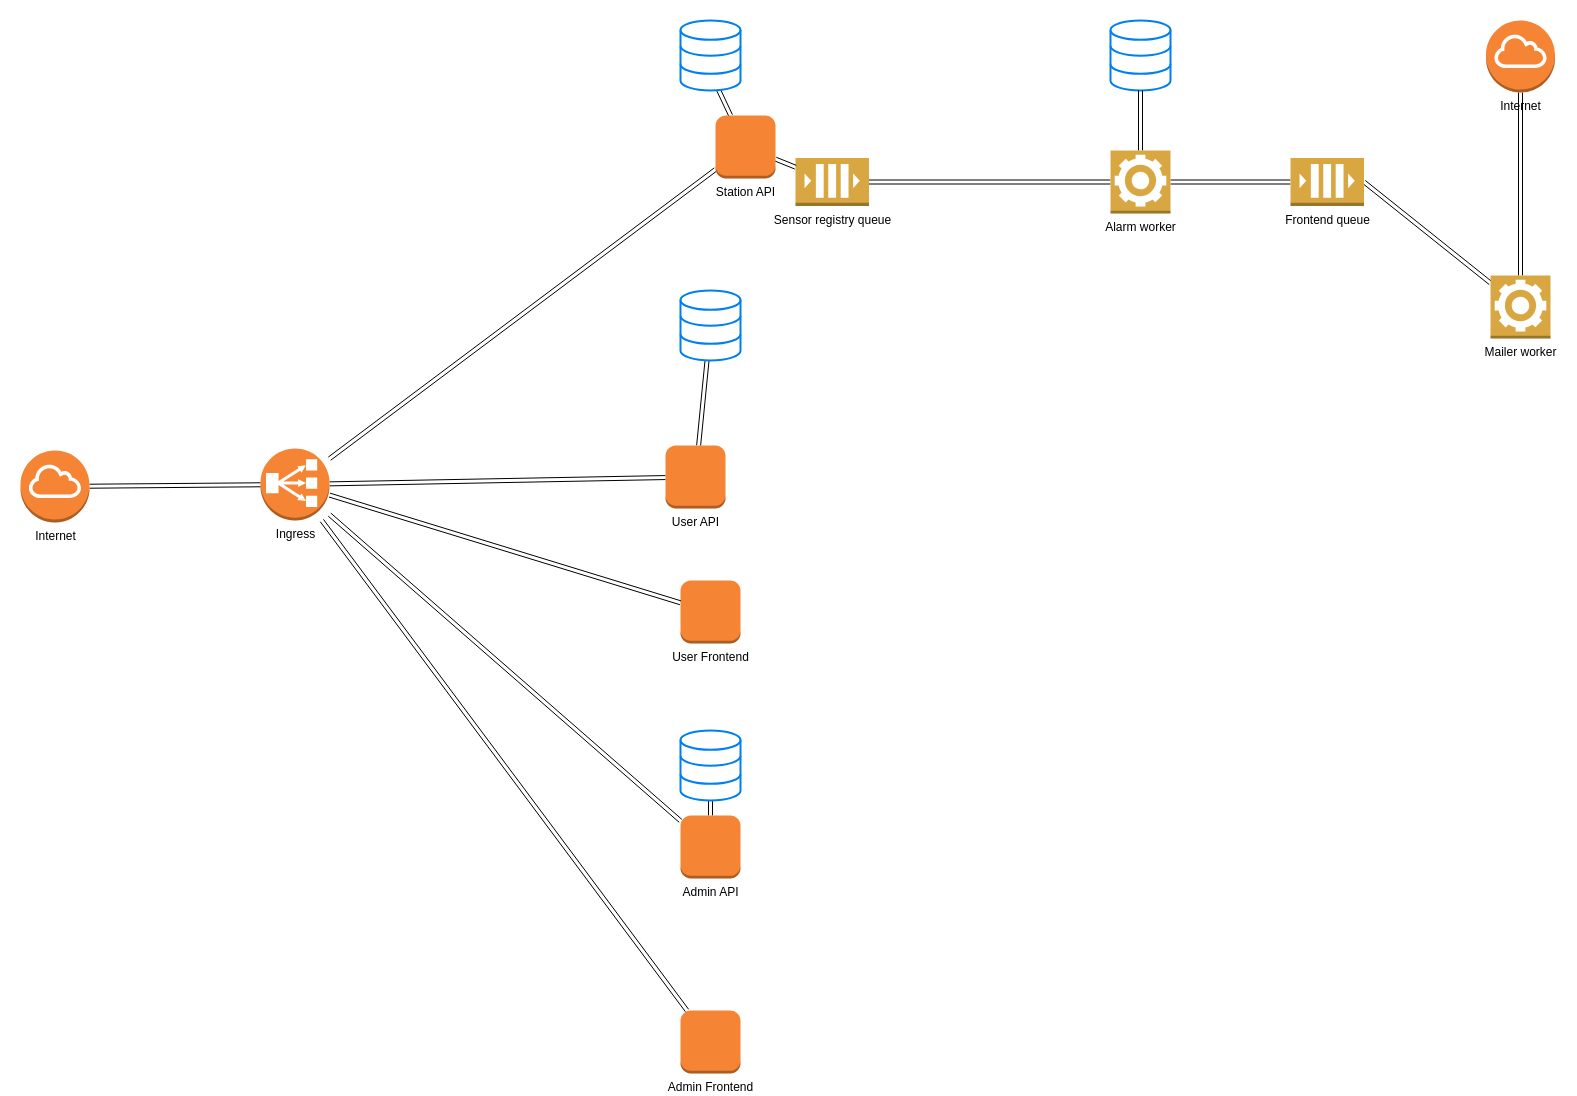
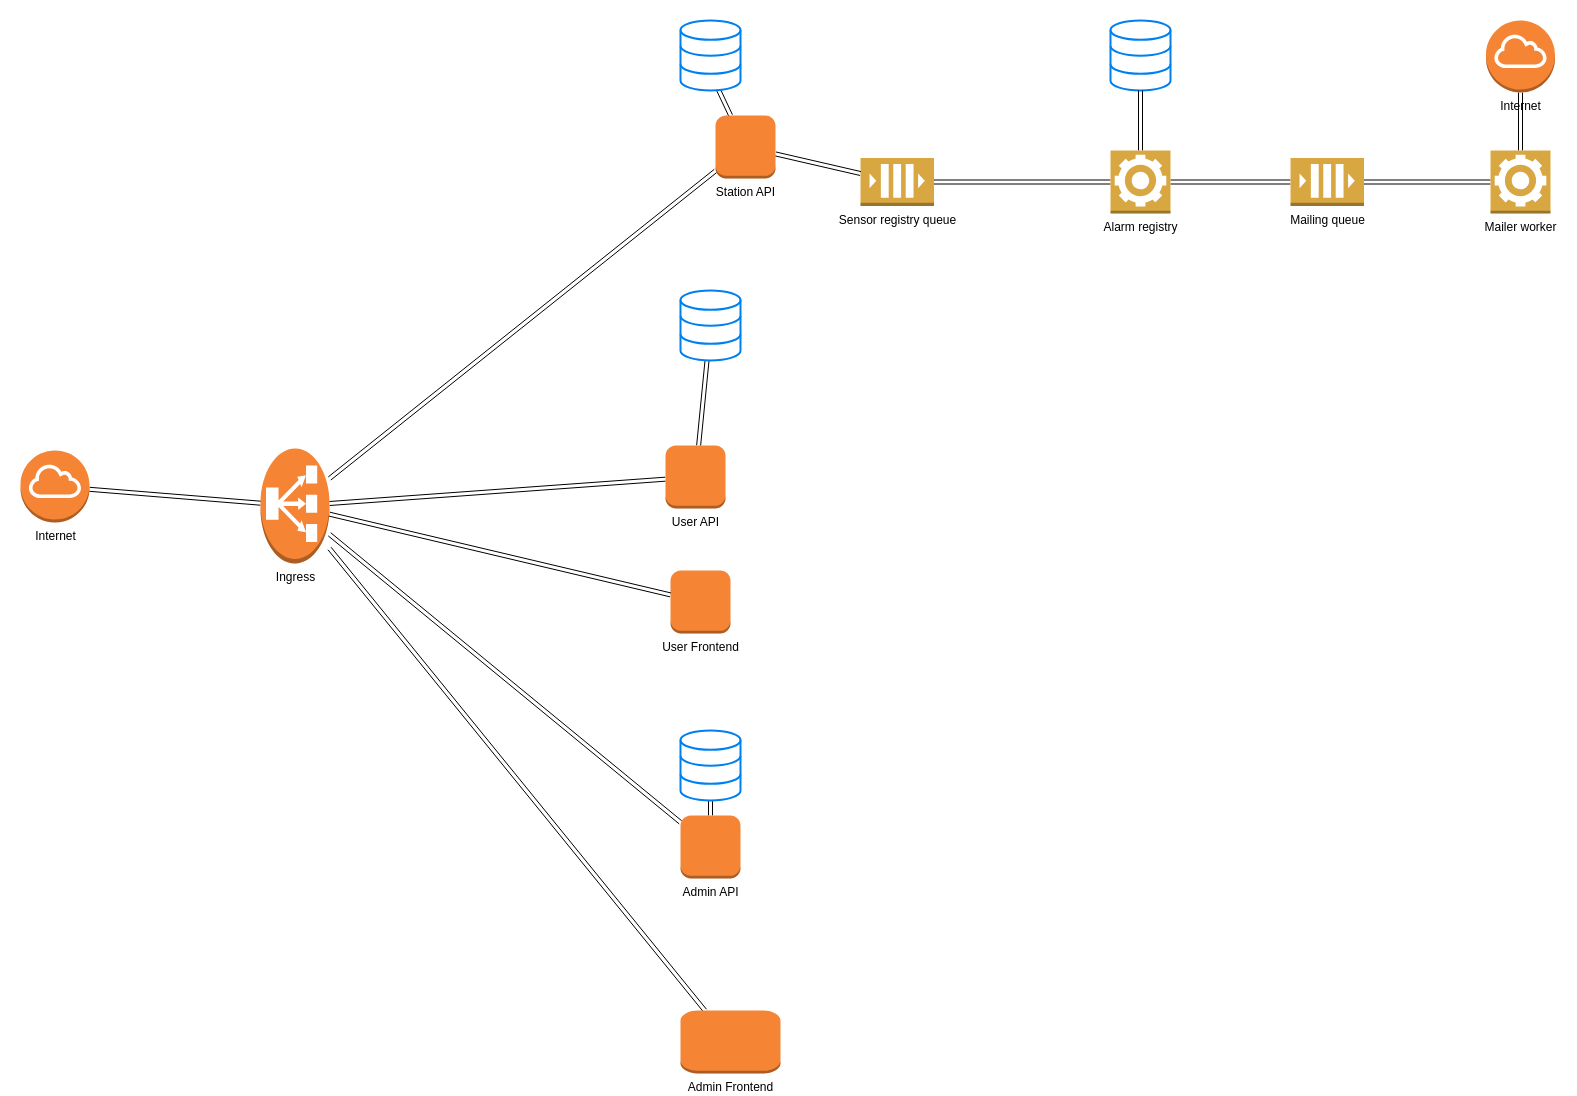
node "Sensor registry queue": moved (832, 182) -> (897, 182)
node "Frontend queue": label "Frontend queue" -> "Mailing queue"
node "Alarm worker": label "Alarm worker" -> "Alarm registry"
node "Mailer worker": moved (1521, 307) -> (1521, 182)
node "Ingress": size 69x72 -> 69x115
node "User Frontend": moved (711, 612) -> (701, 602)
node "Admin Frontend": size 60x63 -> 100x63
